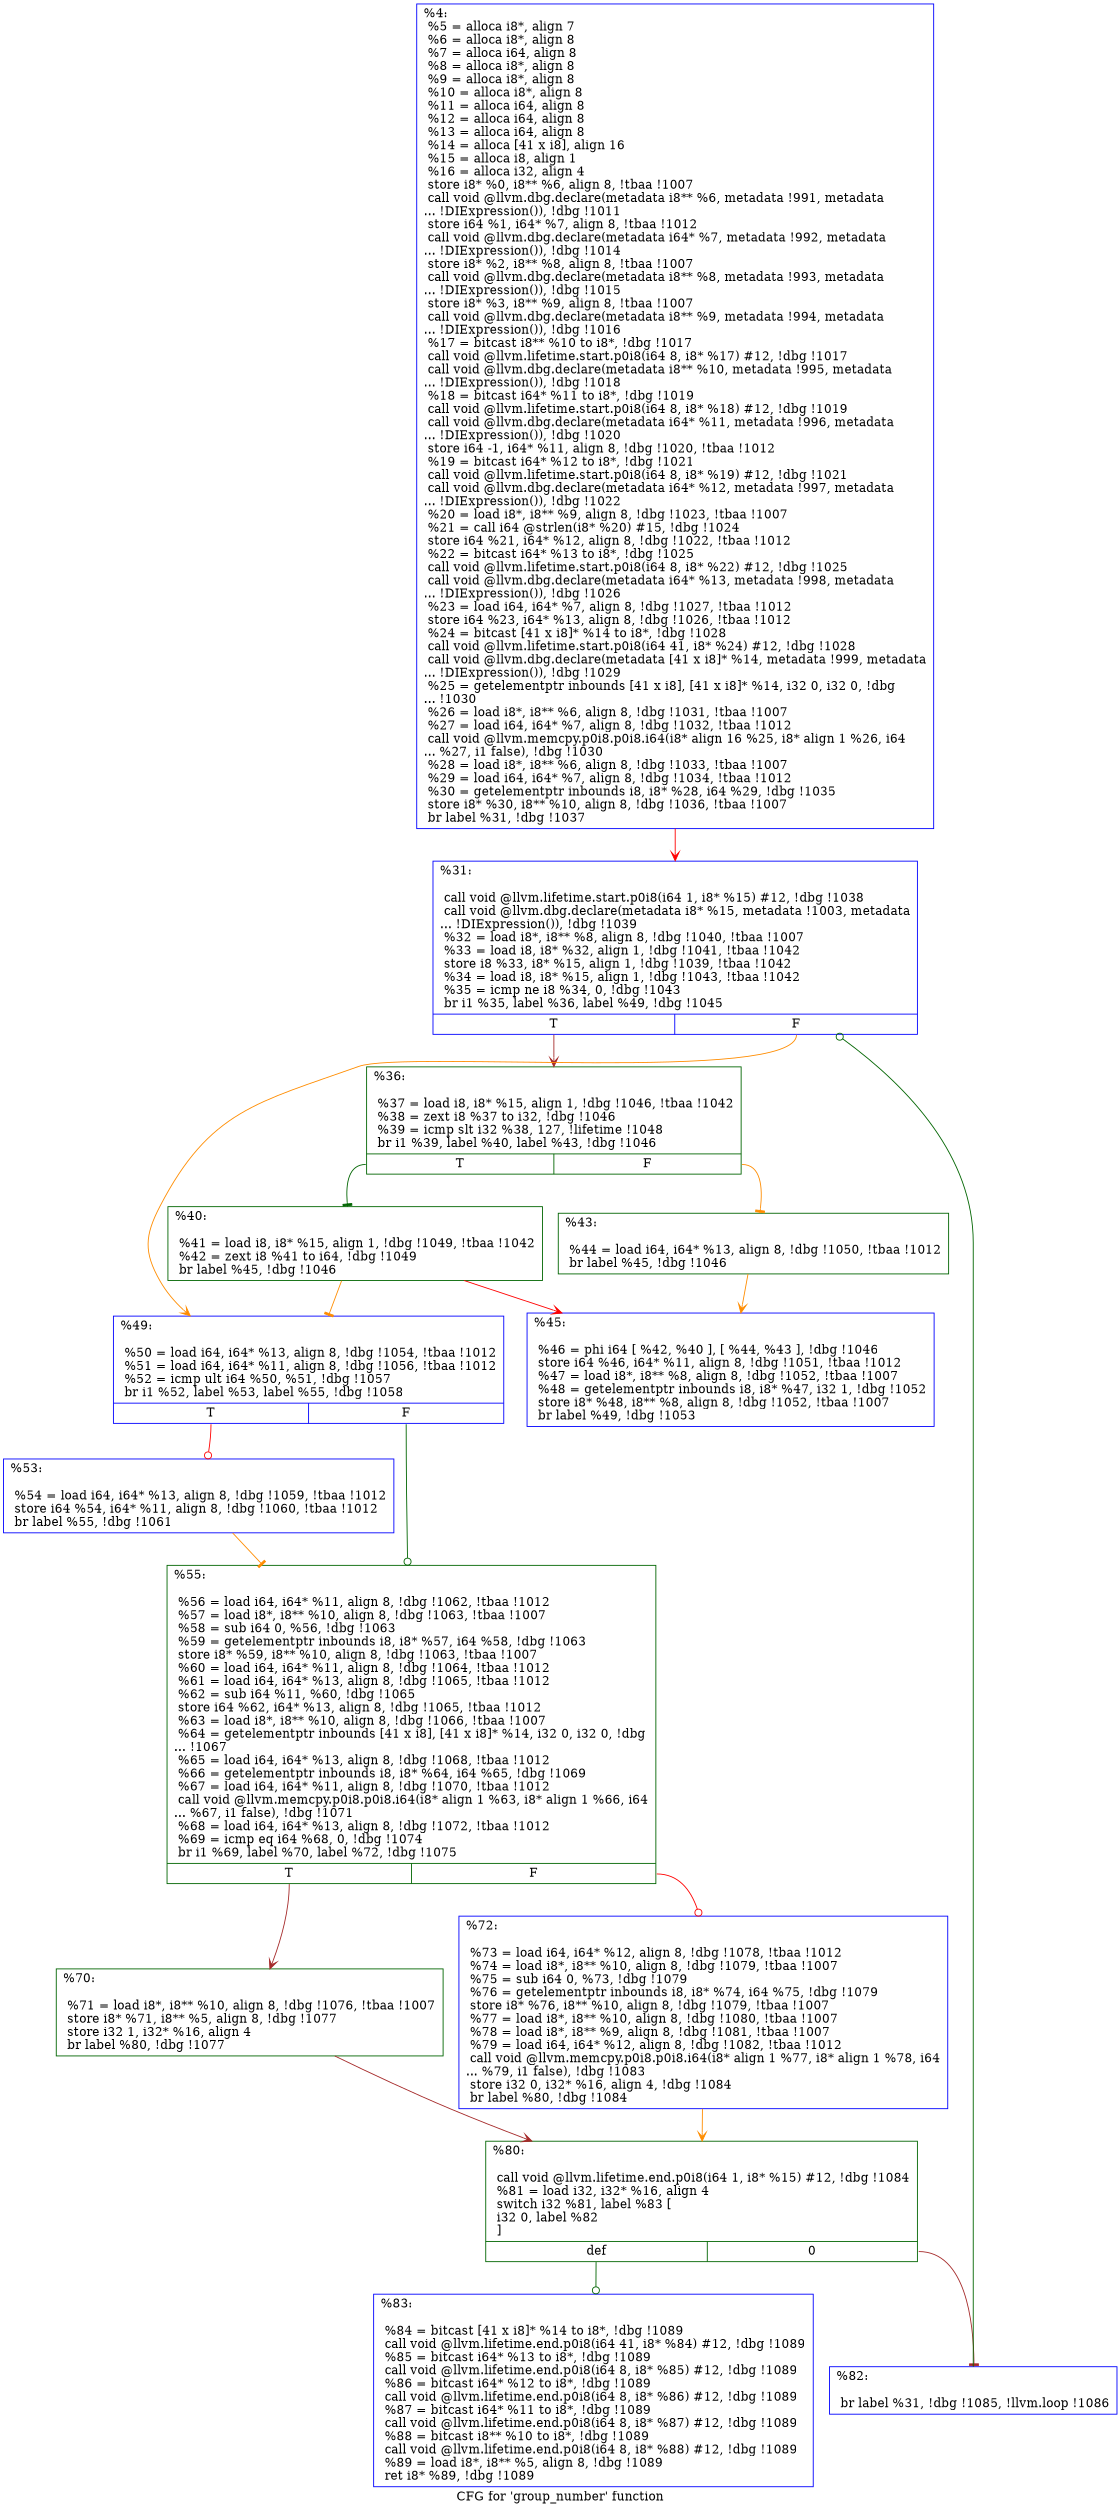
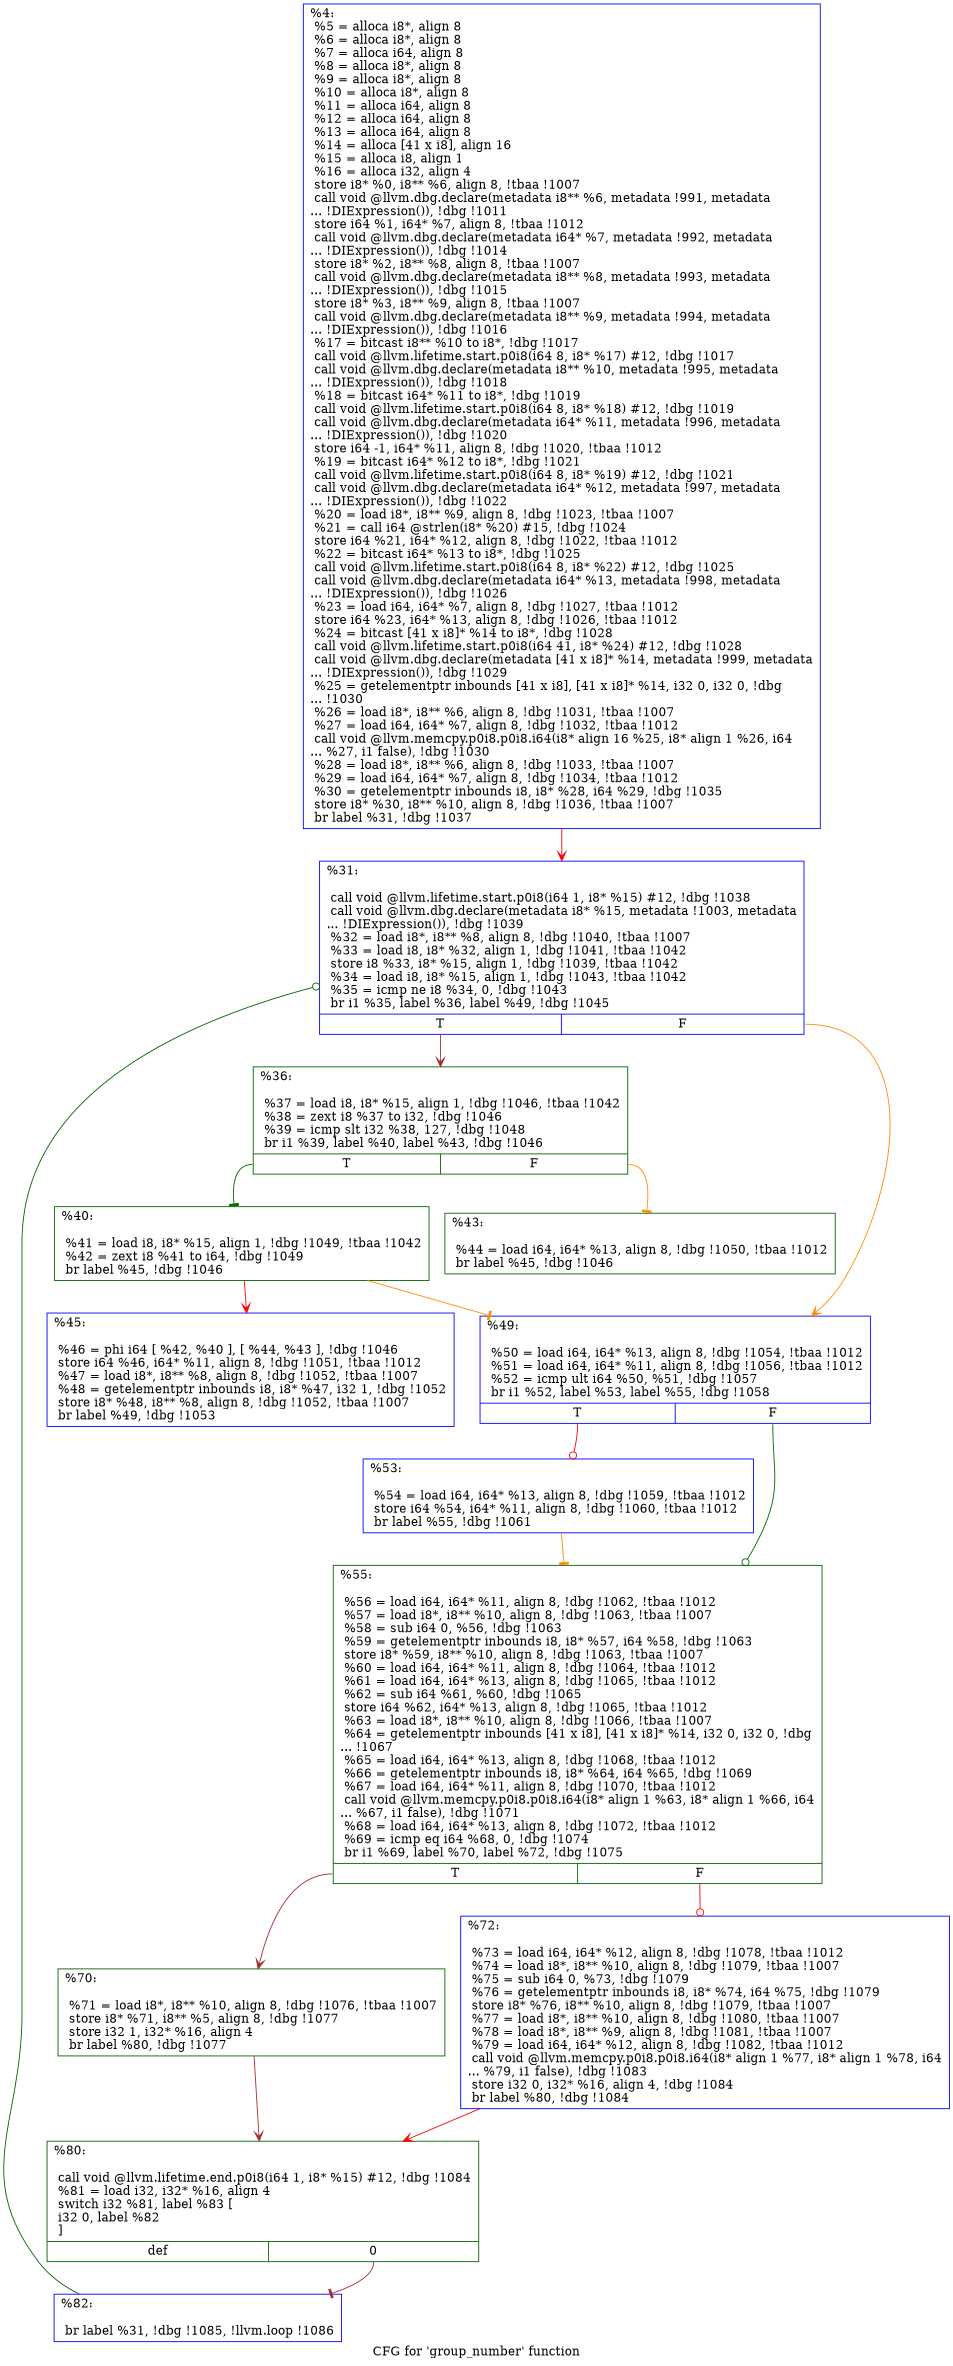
node "%4:": text "%5 = alloca i8*, align 7" -> "%5 = alloca i8*, align 8"
node "%36:": text "%39 = icmp slt i32 %38, 127, !lifetime !1048" -> "%39 = icmp slt i32 %38, 127, !dbg !1048"
edge "%43:" -> "%45:": removed
node "%55:": text "%62 = sub i64 %11, %60, !dbg !1065" -> "%62 = sub i64 %61, %60, !dbg !1065"
edge "%72:" -> "%80:": color darkorange -> red
node "%83:": removed
